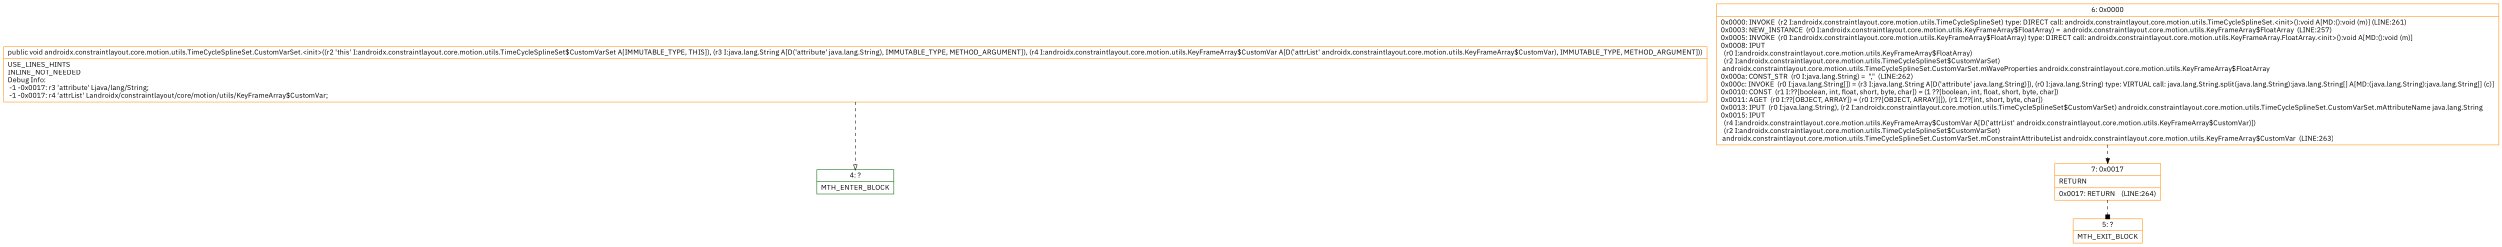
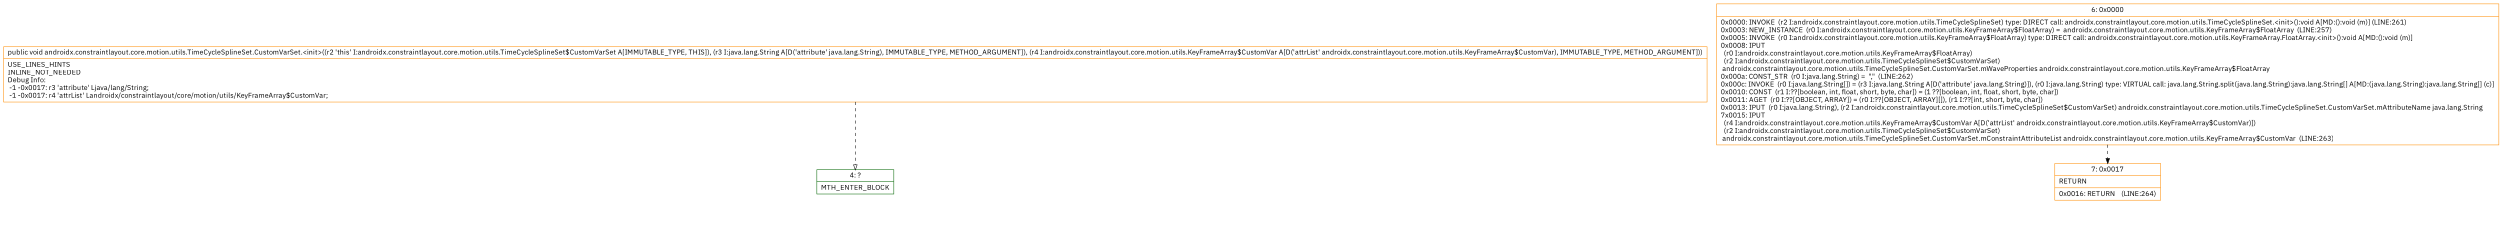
node "6: 0x0000": text "0x0015: IPUT" -> "7x0015: IPUT"
node "7: 0x0017": text "0x0017: RETURN    (LINE:264)" -> "0x0016: RETURN    (LINE:264)"
node "5: ?": removed
